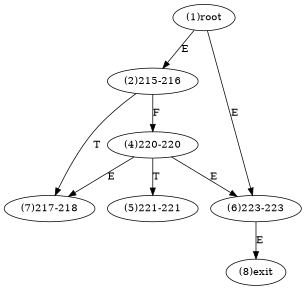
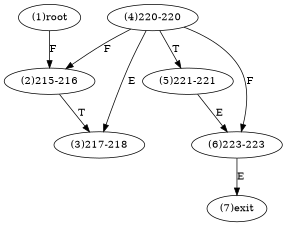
edge "(1)root" -> "(2)215-216": label "E" -> "F"
edge "(2)215-216" -> "(4)220-220": reversed
edge "(1)root" -> "(6)223-223": now "(5)221-221" -> "(6)223-223"
edge "(4)220-220" -> "(6)223-223": label "E" -> "F"
node "(7)217-218": label "(7)217-218" -> "(3)217-218"
node "(8)exit": label "(8)exit" -> "(7)exit"
